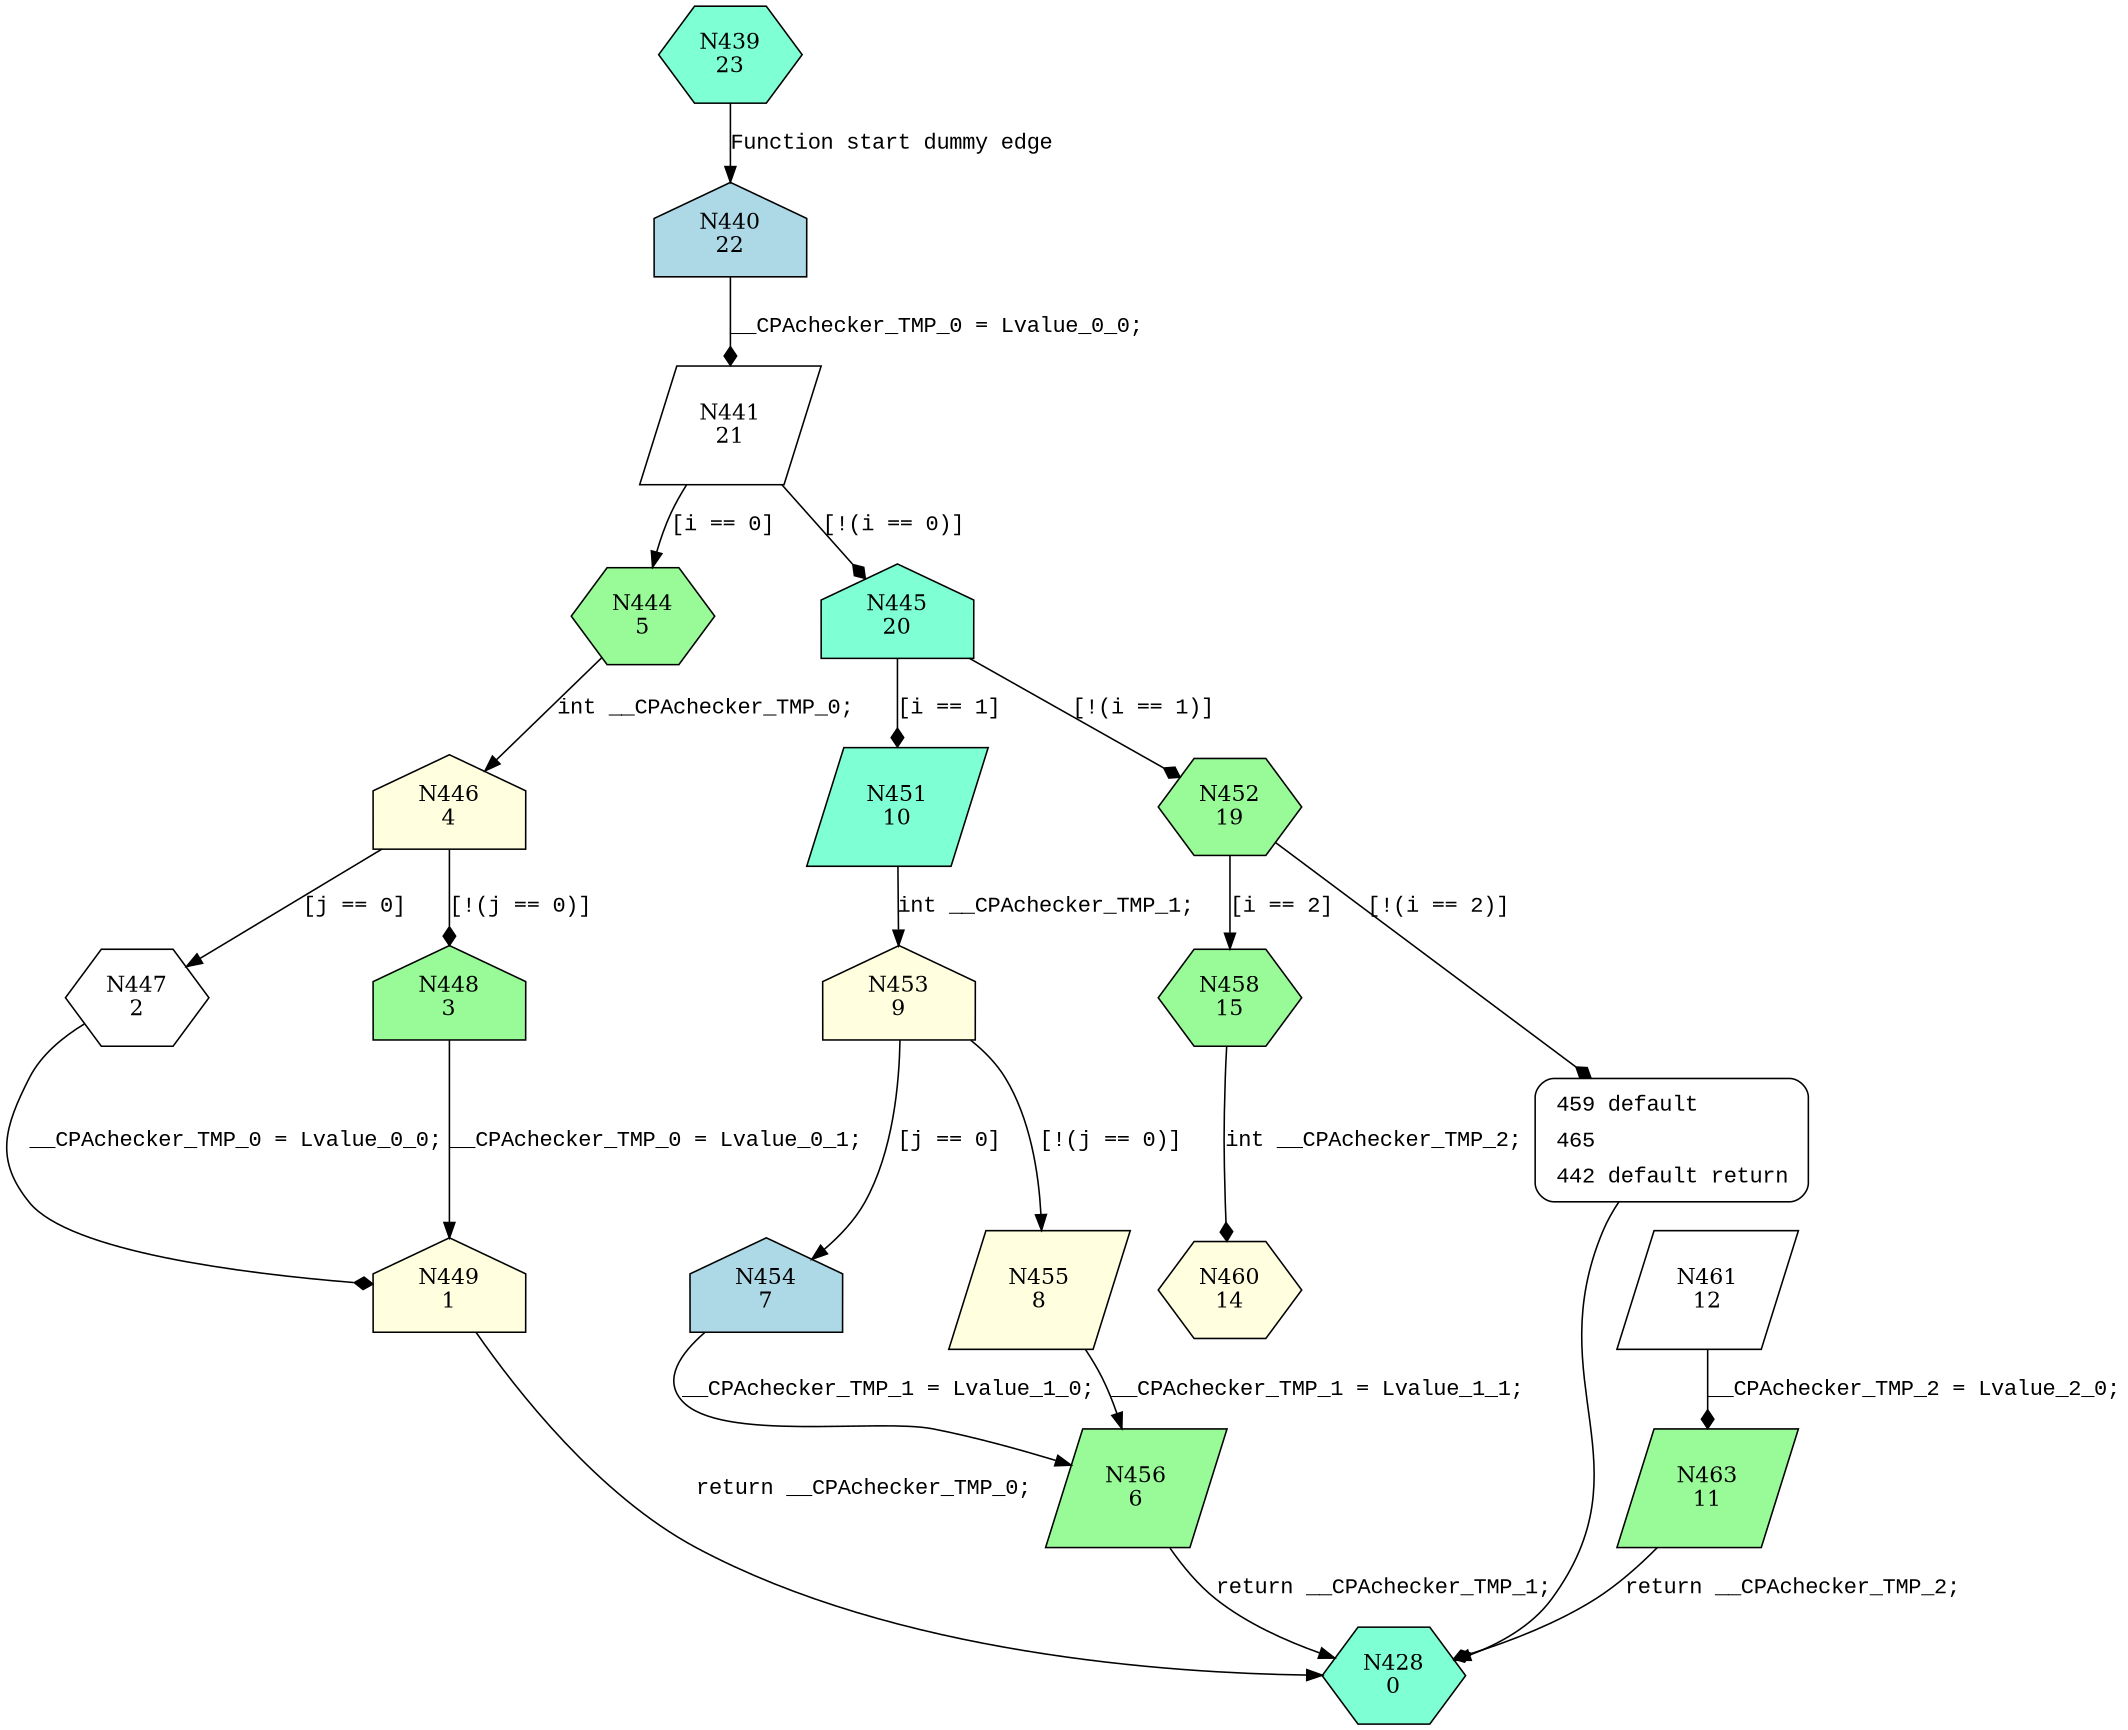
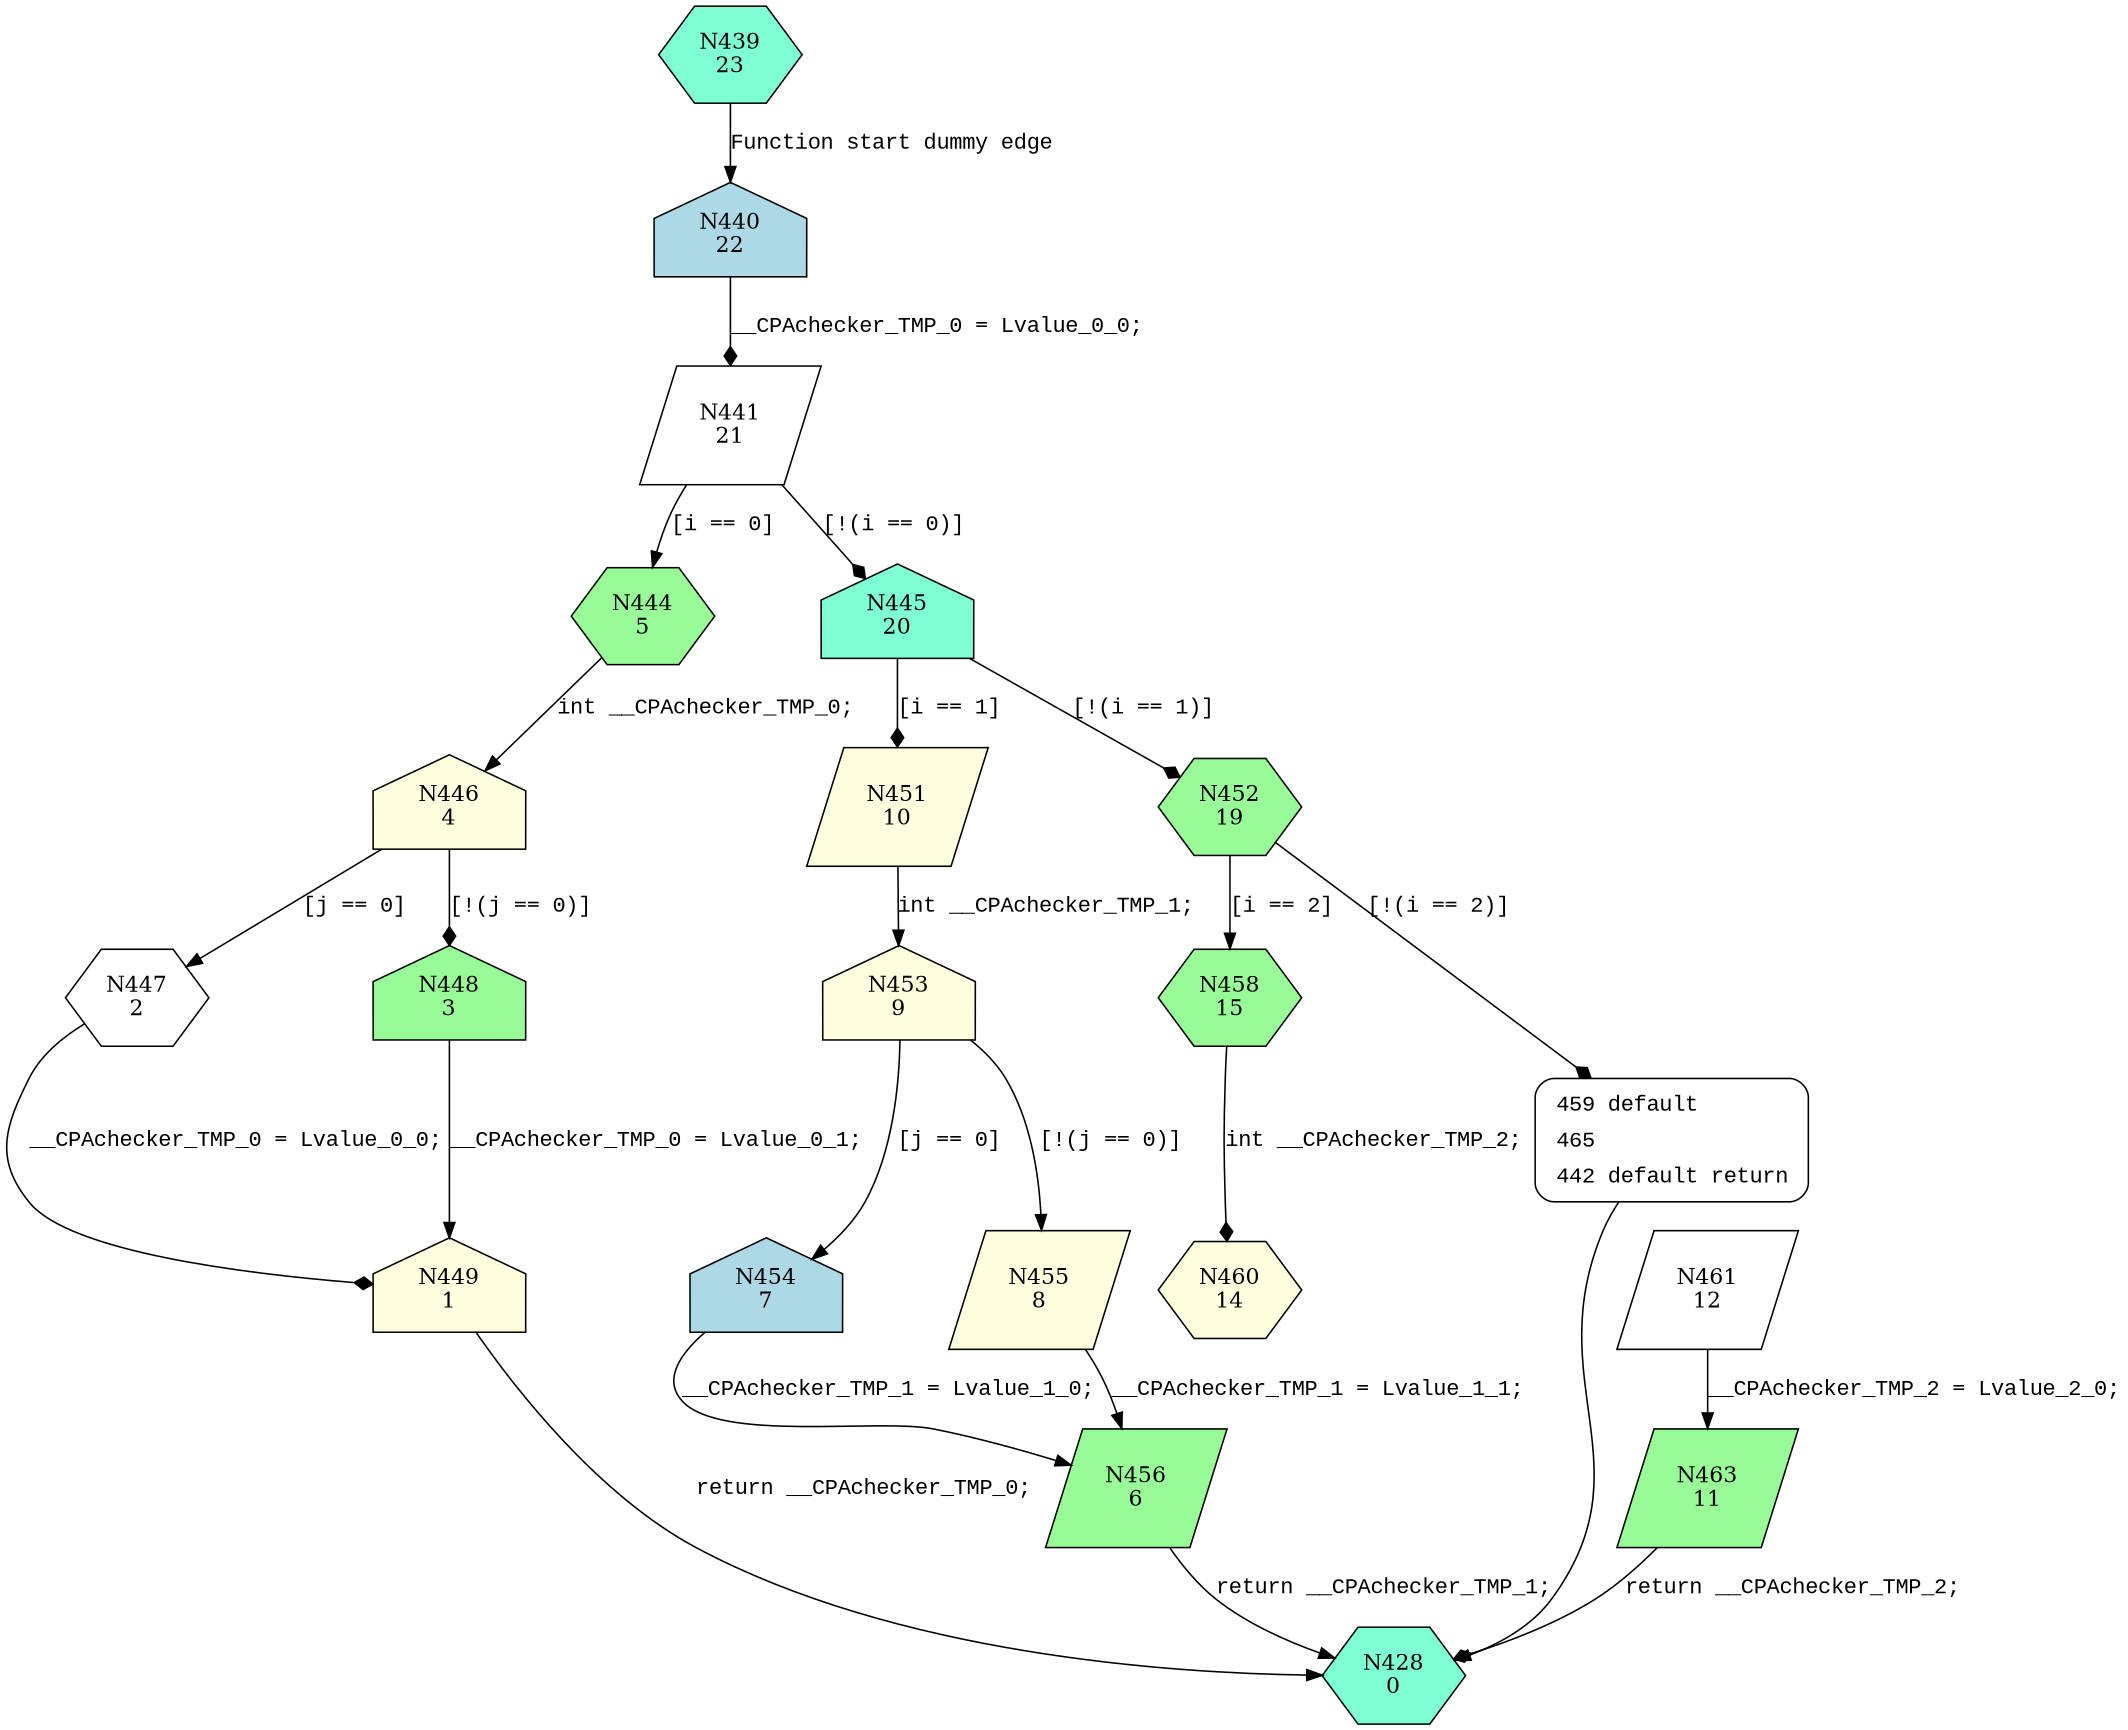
node "N451 10": fillcolor aquamarine -> lightyellow
edge "N461 12" -> "N463 11": arrowhead diamond -> normal
